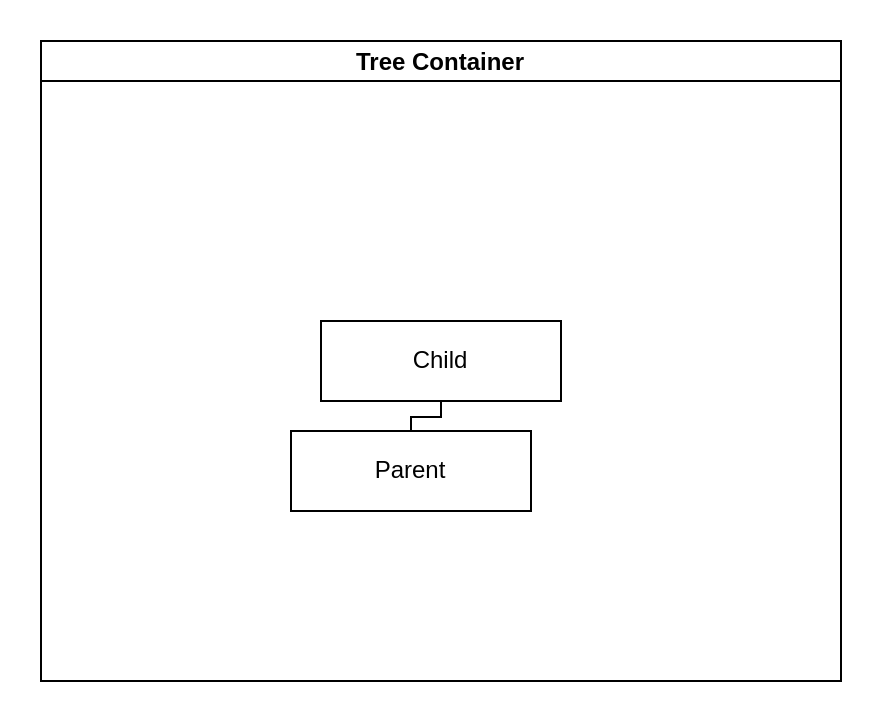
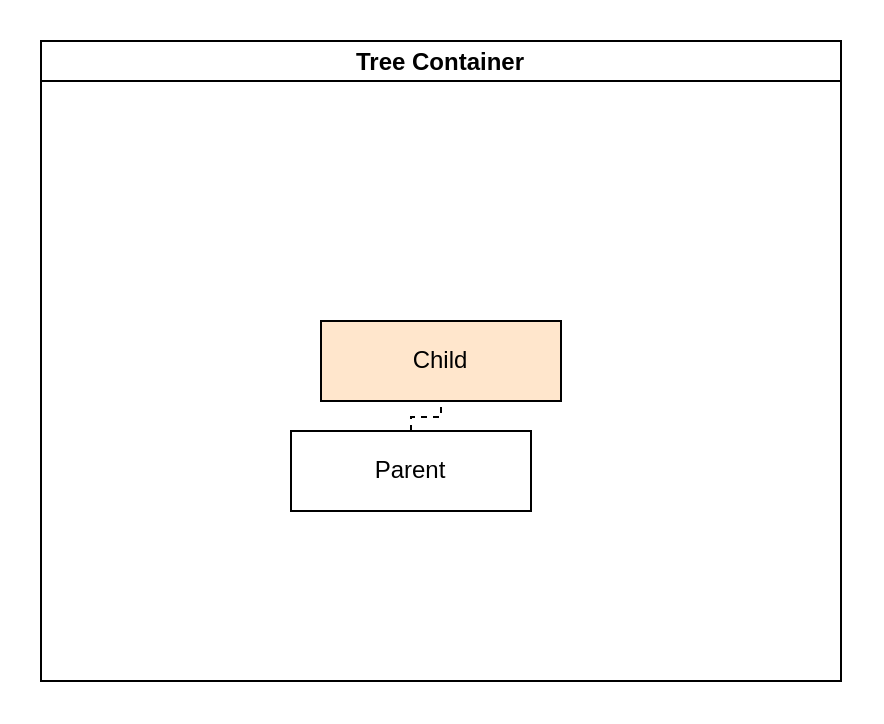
node "Child": fillcolor #ffffff -> #ffe6cc
edge "Child" -- "Parent": style solid -> dashed
